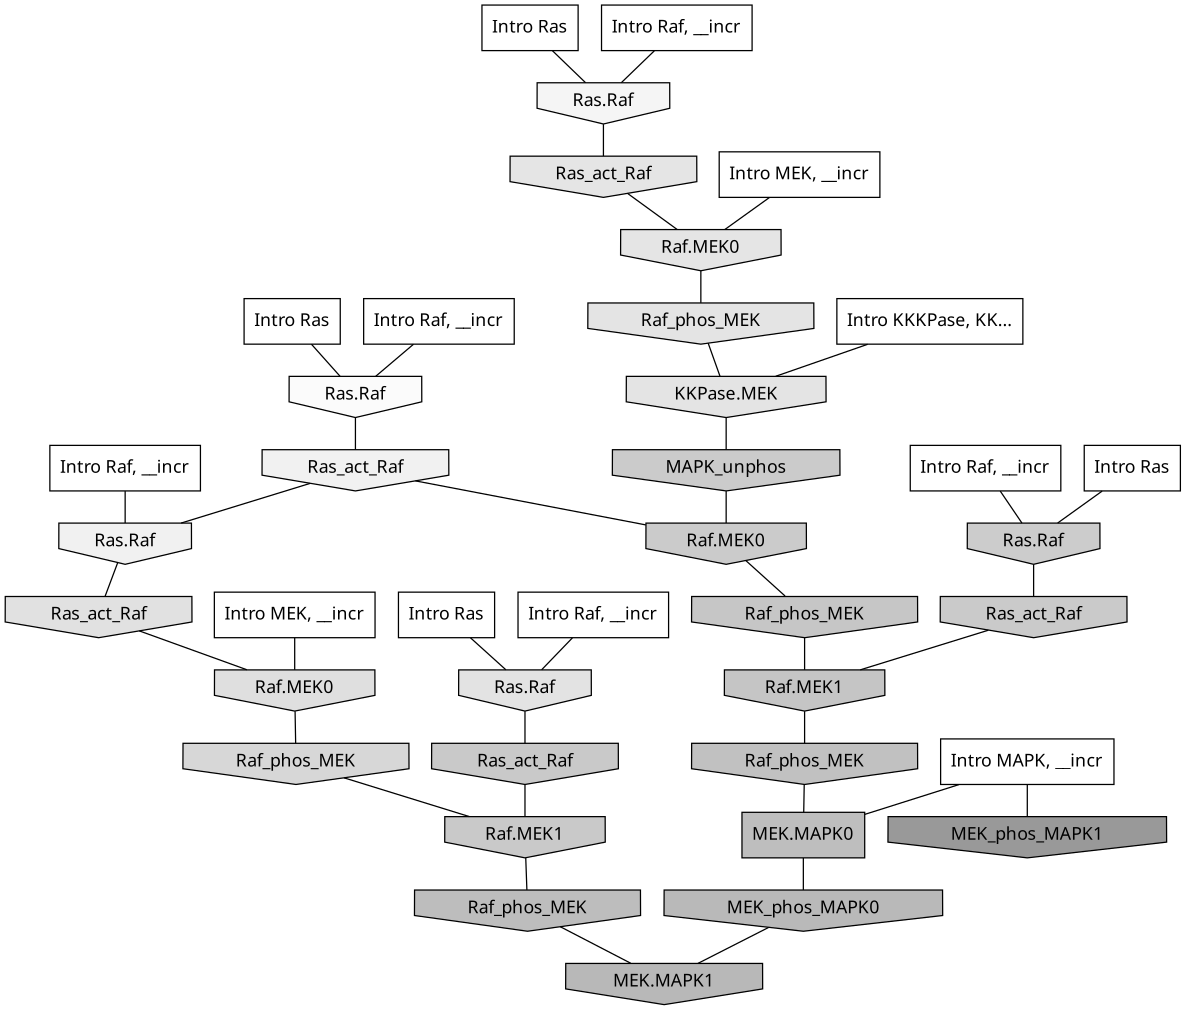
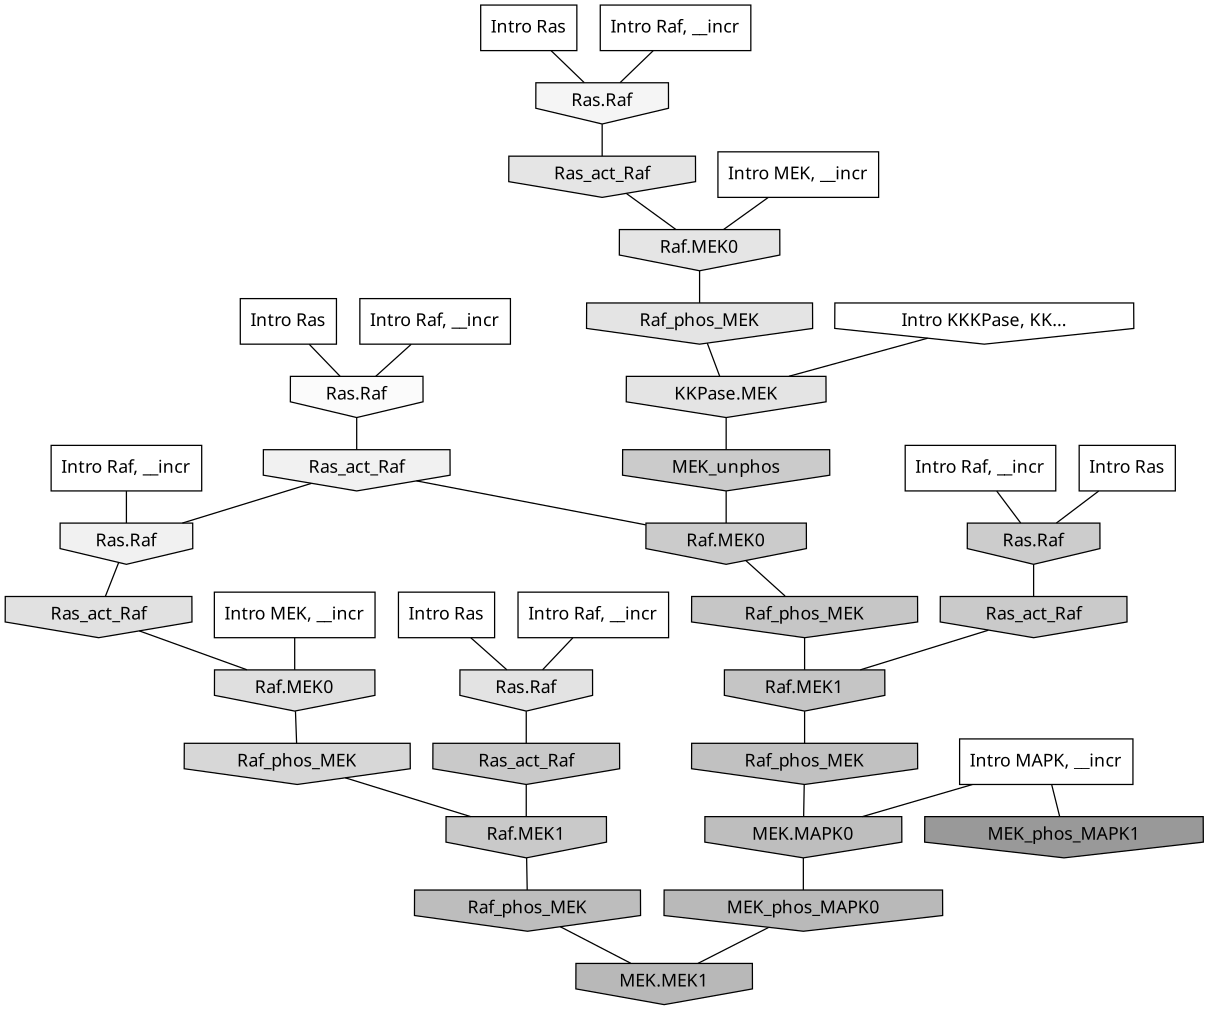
node "Intro KKKPase, KK...": shape box -> invhouse
node "MAPK_unphos": label "MAPK_unphos" -> "MEK_unphos"
node "MEK.MAPK0": shape box -> invhouse
node "MEK.MAPK1": label "MEK.MAPK1" -> "MEK.MEK1"
